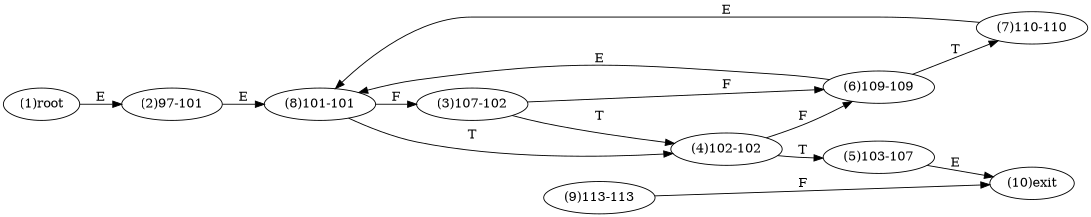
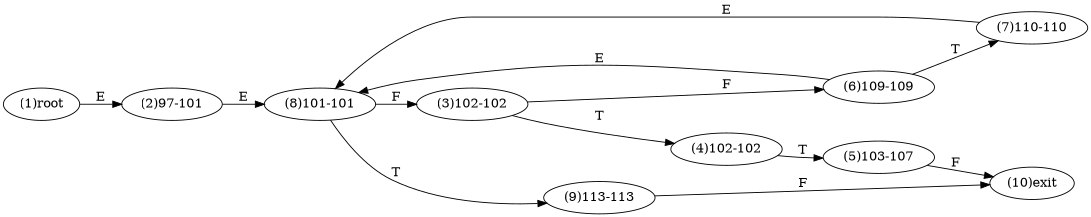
node "(3)107-102": label "(3)107-102" -> "(3)102-102"
edge "(4)102-102" -> "(6)109-109": removed, label "F"
edge "(8)101-101" -> "(4)102-102": now "(8)101-101" -> "(9)113-113"
edge "(5)103-107" -> "(10)exit": label "E" -> "F"
